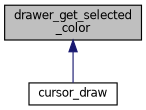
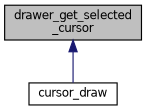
node "drawer_get_selected _color": label "drawer_get_selected _color" -> "drawer_get_selected _cursor"
